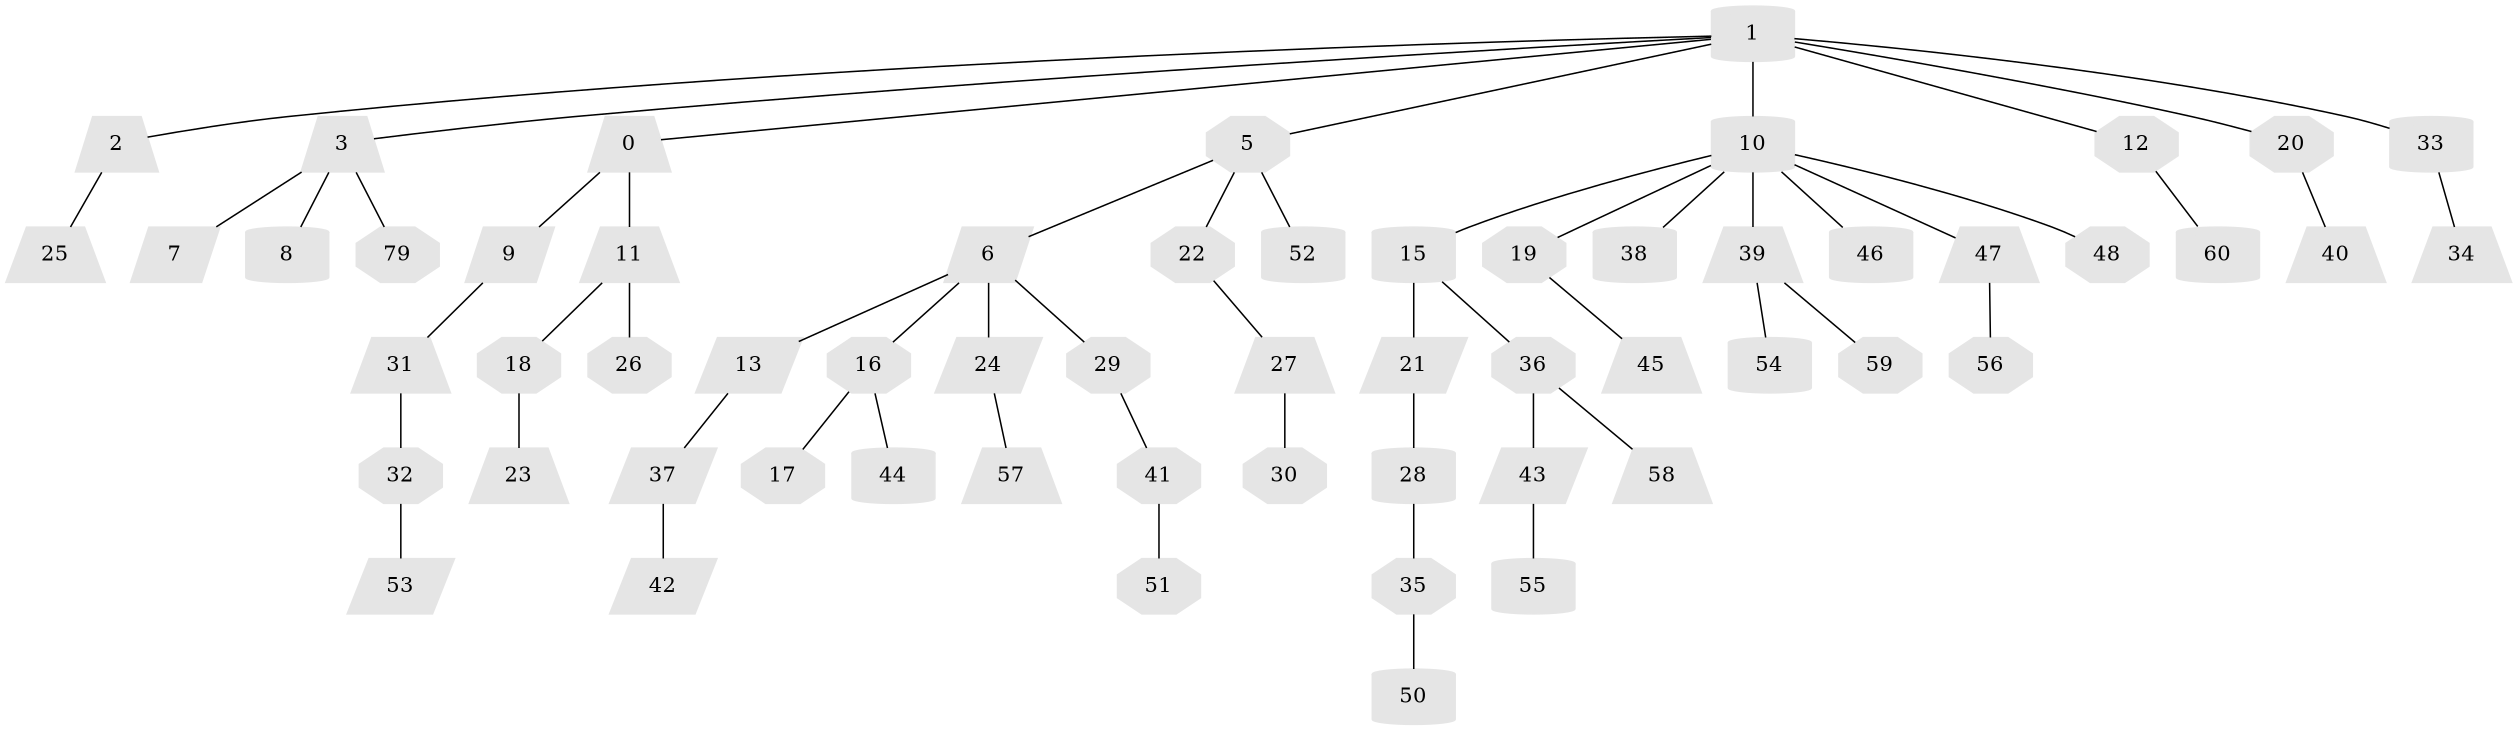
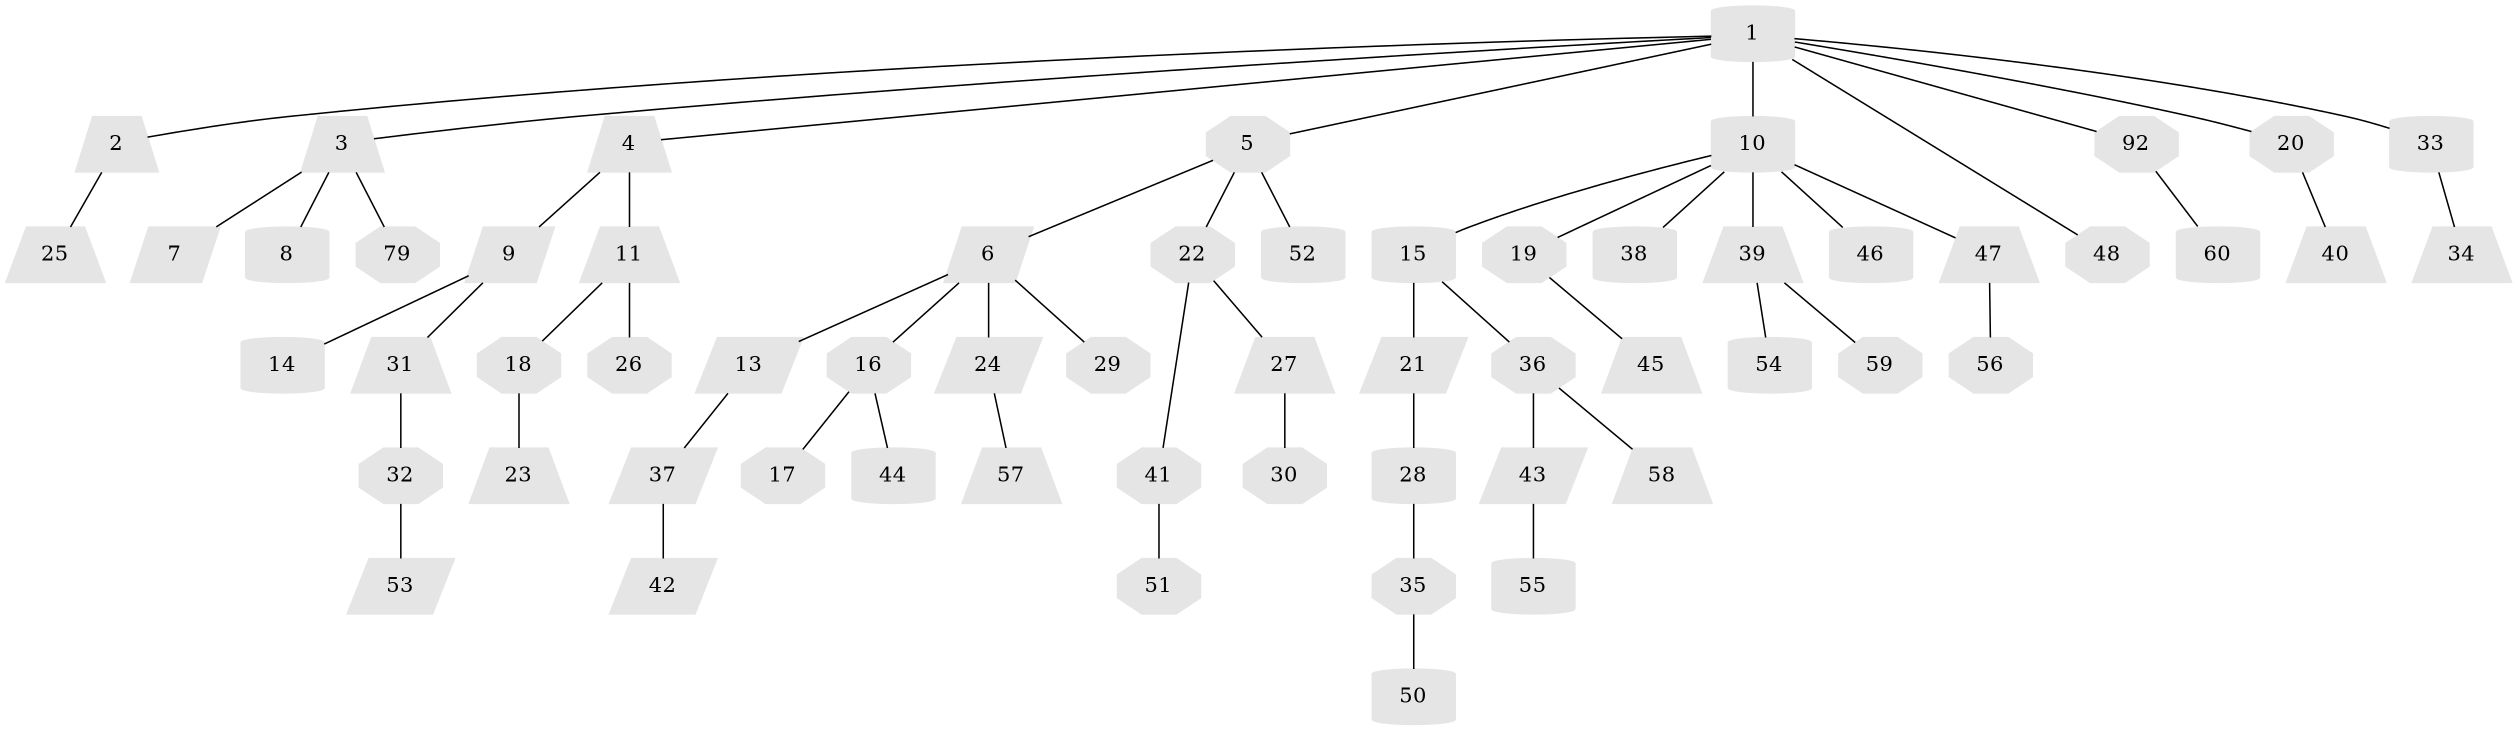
node "0": label "0" -> "4"
node "12": label "12" -> "92"
edge "10" -- "48": now "1" -- "48"
node "14": added
edge "29" -- "41": now "22" -- "41"
